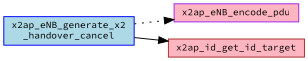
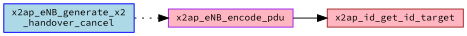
edge "x2ap_eNB_generate_x2 _handover_cancel" -> "x2ap_id_get_id_target": now "x2ap_eNB_encode_pdu" -> "x2ap_id_get_id_target"
